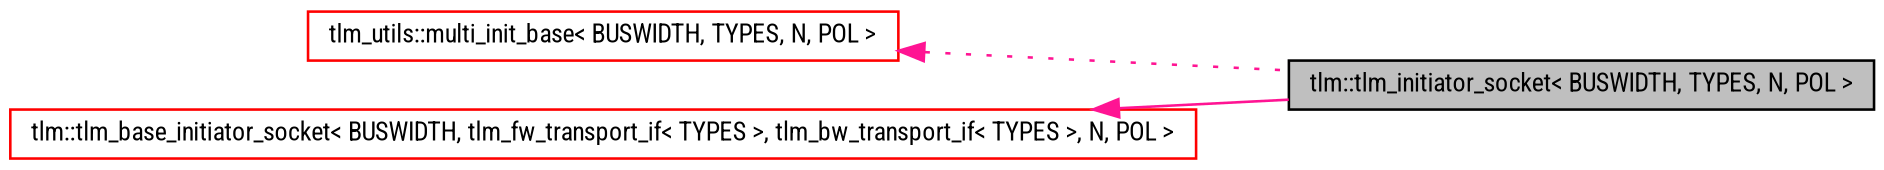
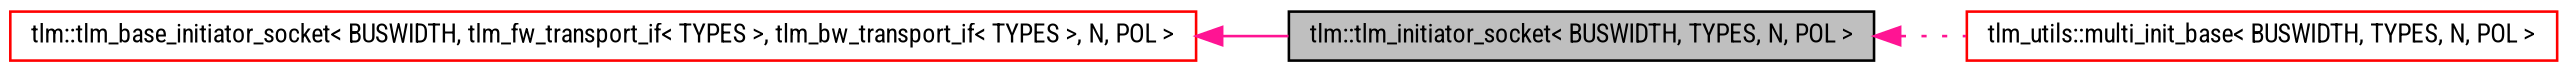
edge "tlm::tlm_initiator_socket< BUSWIDTH, TYPES, N, POL >" -> "tlm_utils::multi_init_base< BUSWIDTH, TYPES, N, POL >": reversed
